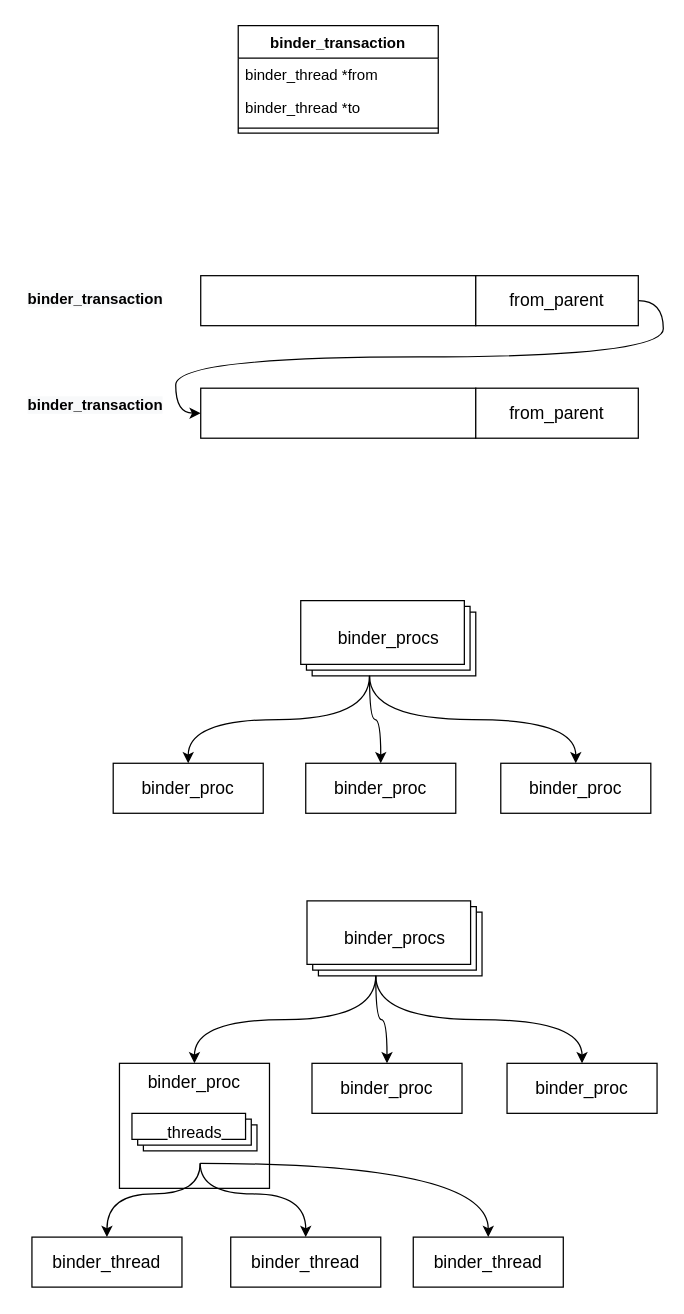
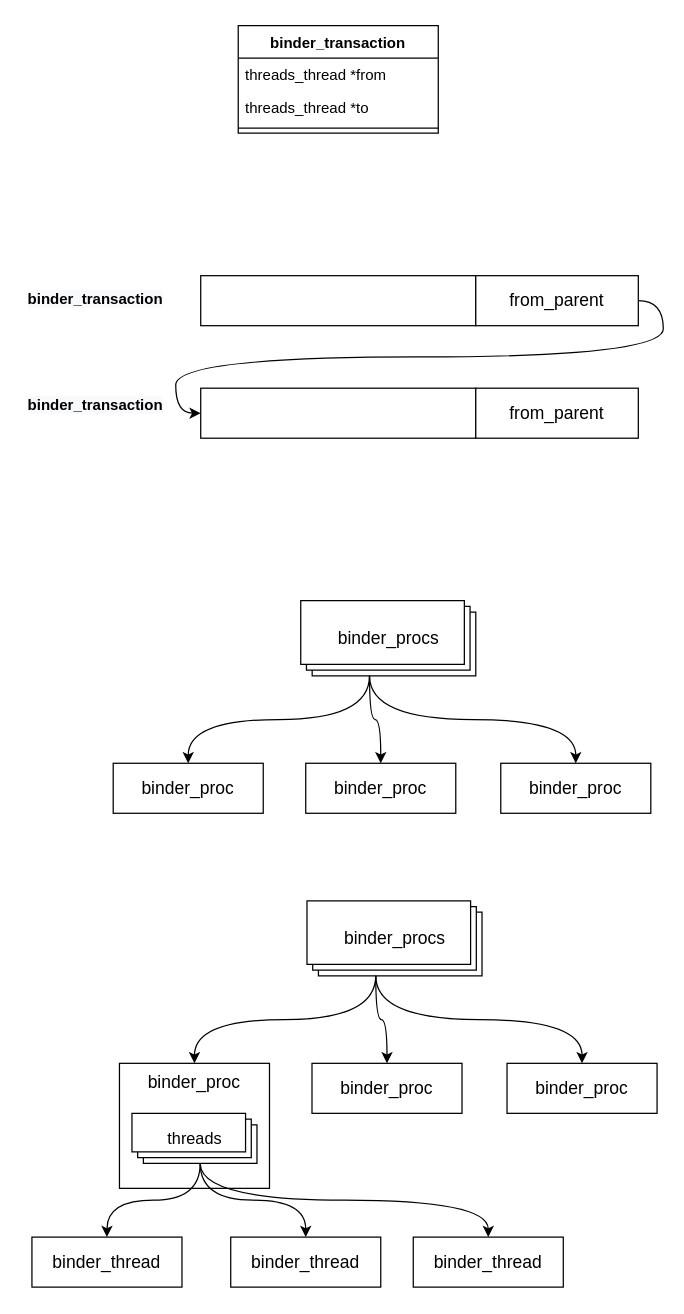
node "binder_thread *from": label "binder_thread *from" -> "threads_thread *from"
node "binder_thread *to": label "binder_thread *to" -> "threads_thread *to"
node "threads": size 125x38 -> 125x50
